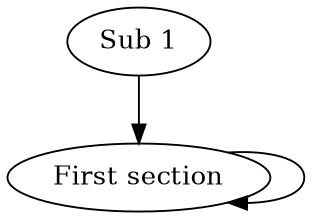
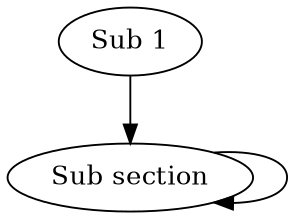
node "First section": label "First section" -> "Sub section"
